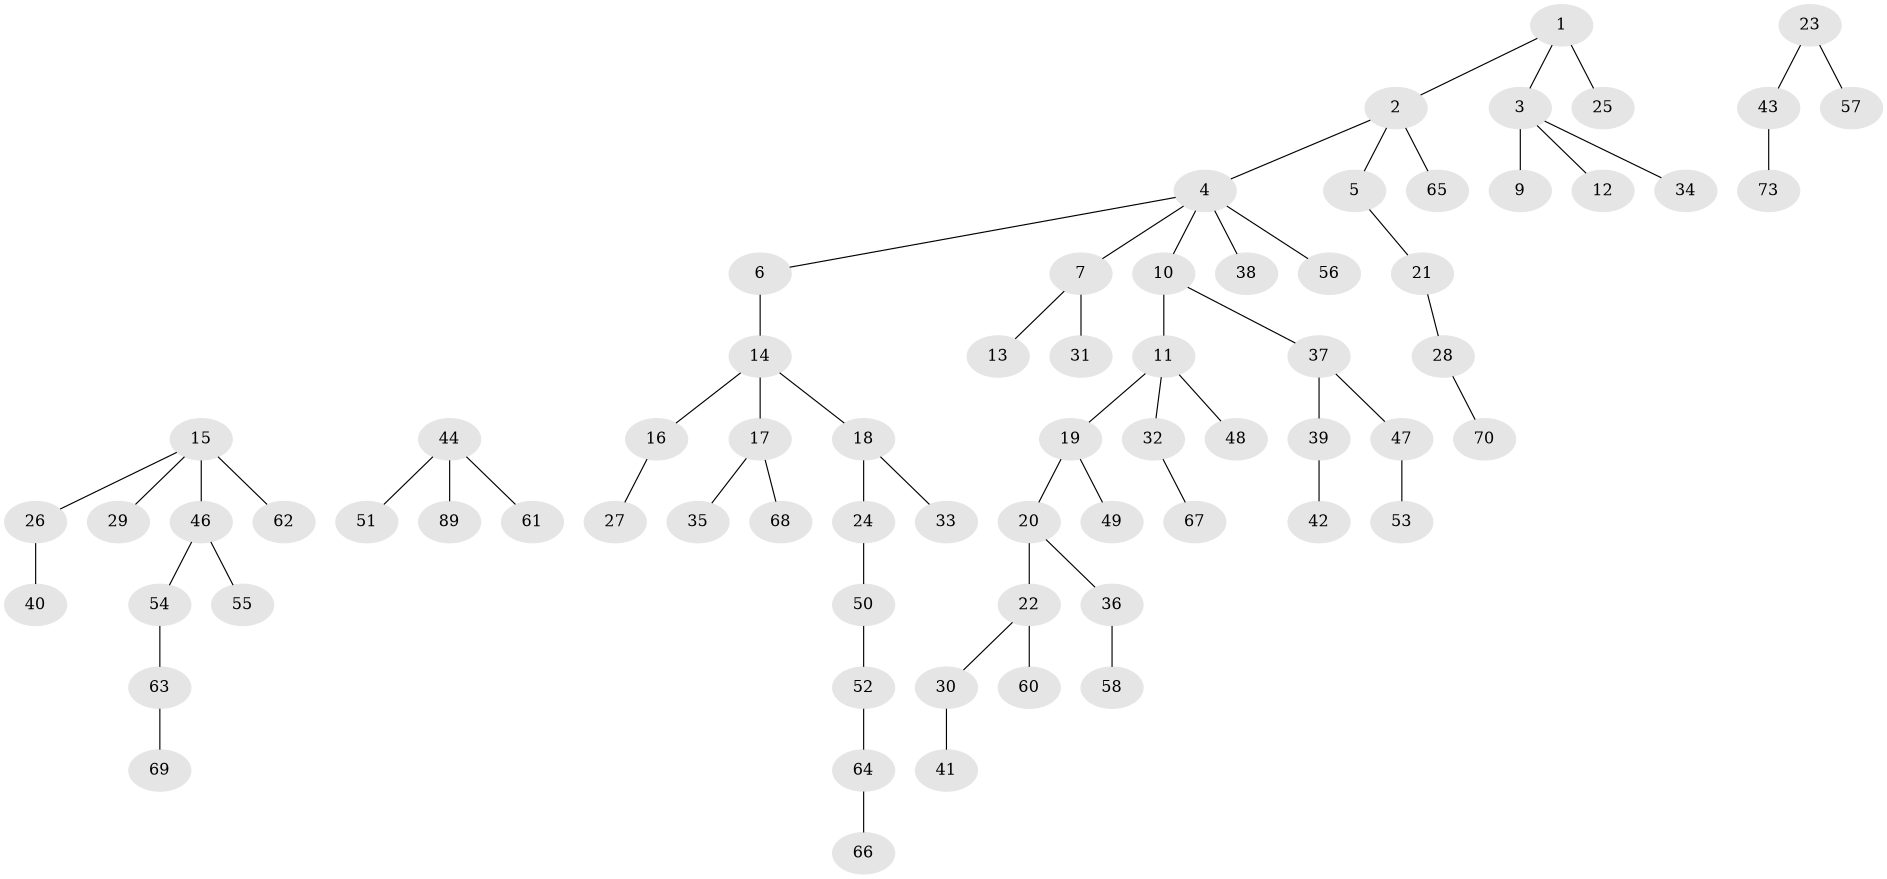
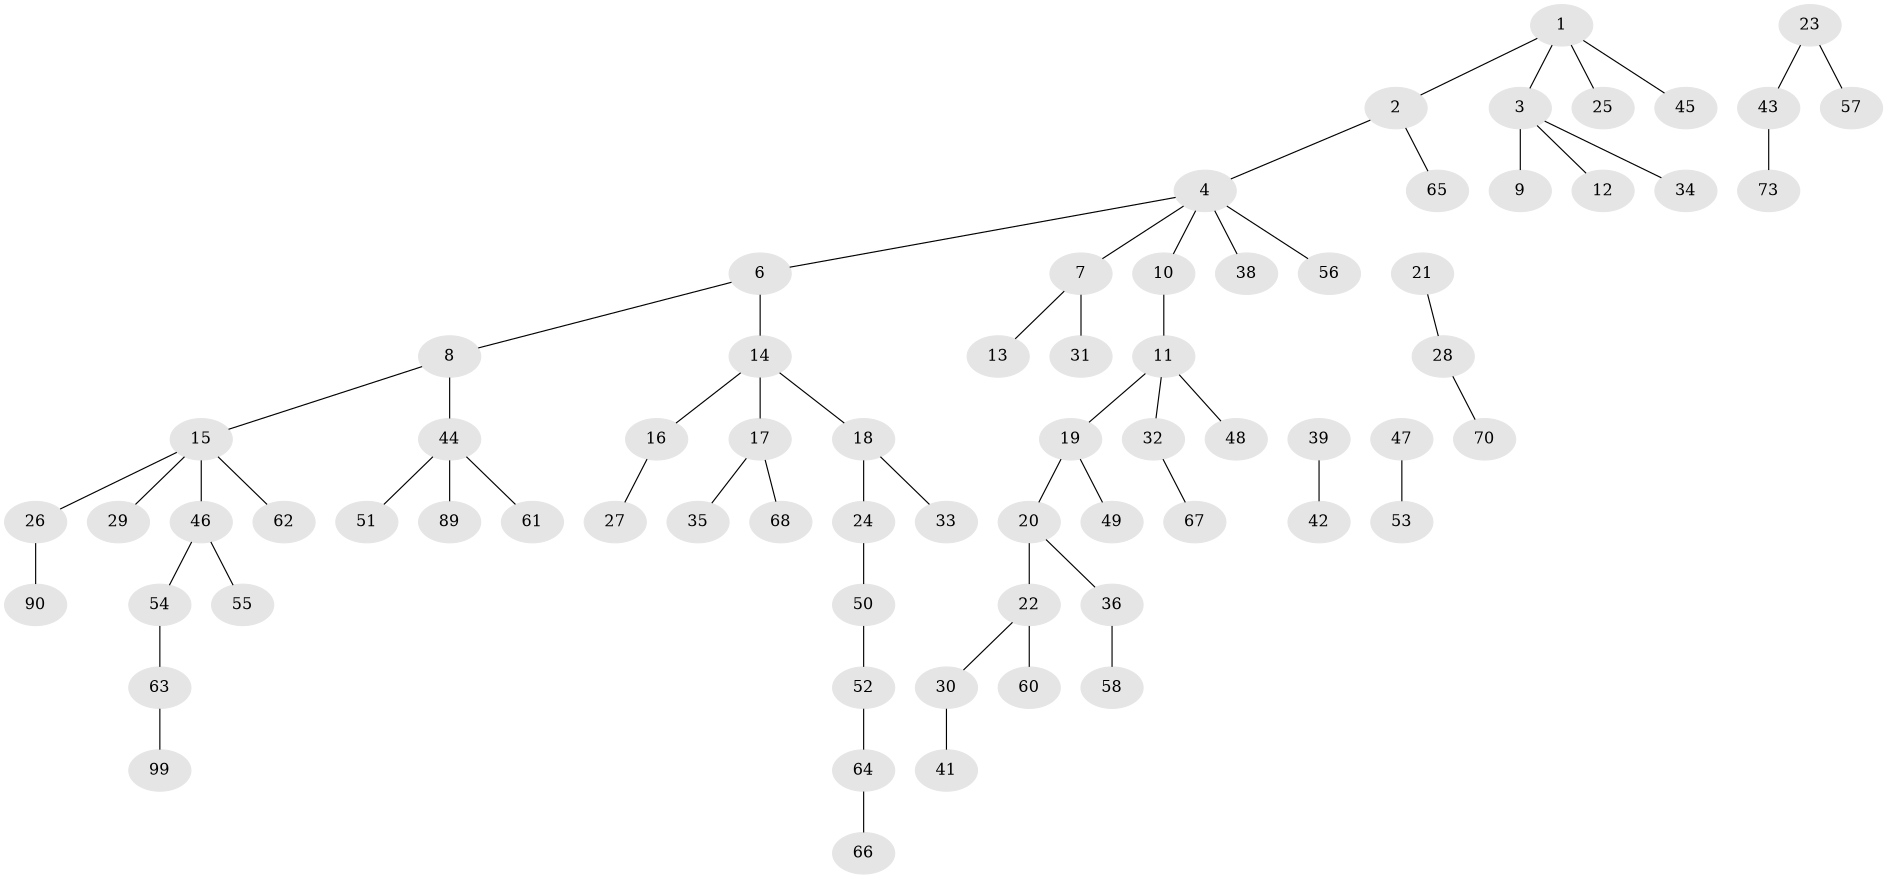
node "45": added
node "5": removed
node "8": added
node "37": removed
node "40": label "40" -> "90"
node "69": label "69" -> "99"
